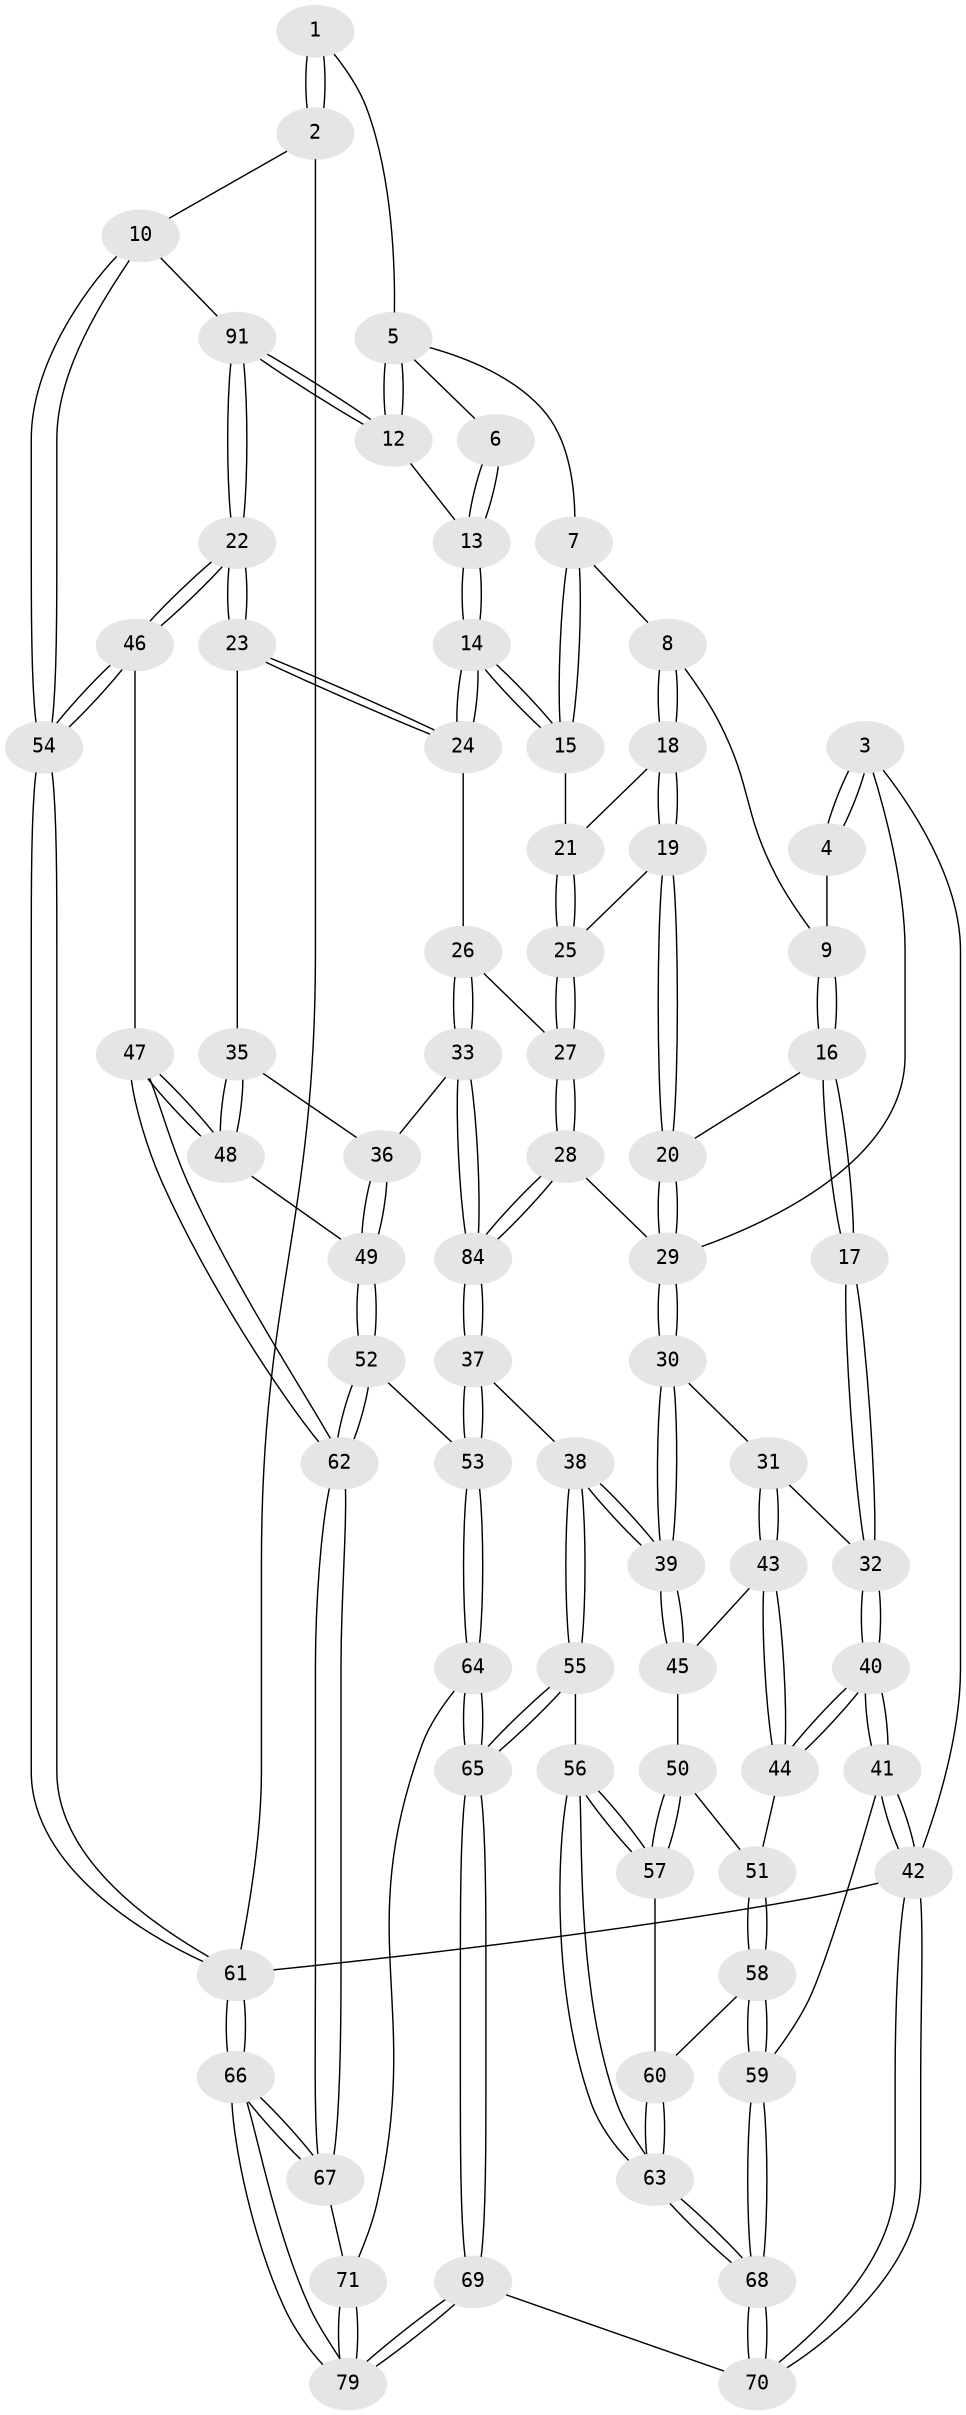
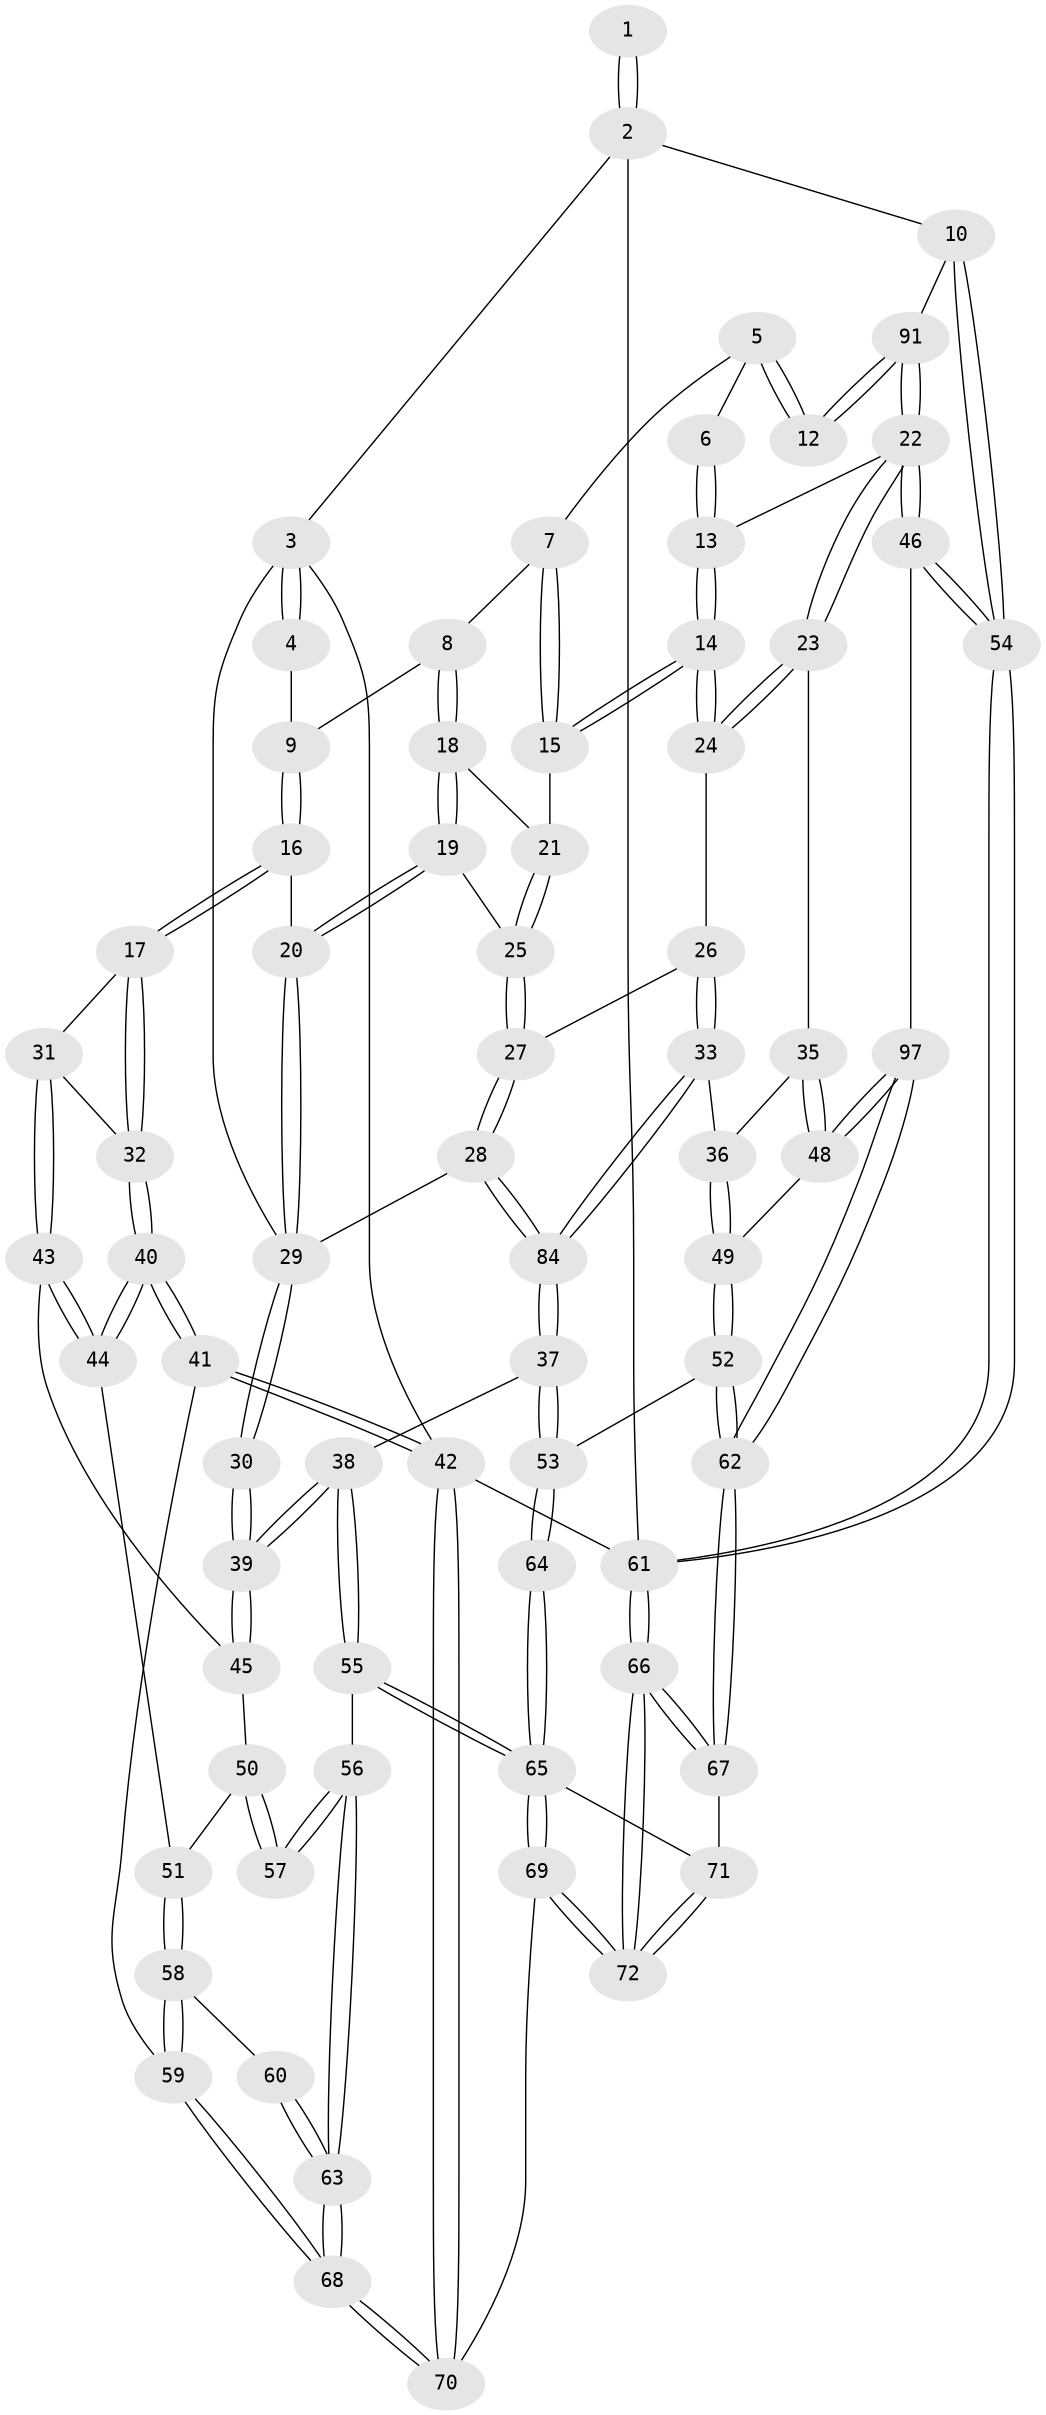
edge "1" -- "5": removed
edge "2" -- "3": added
edge "12" -- "13": now "22" -- "13"
node "47": label "47" -> "97"
edge "30" -- "31": now "17" -- "31"
edge "64" -- "71": now "65" -- "71"
edge "57" -- "60": removed
node "79": label "79" -> "72"
